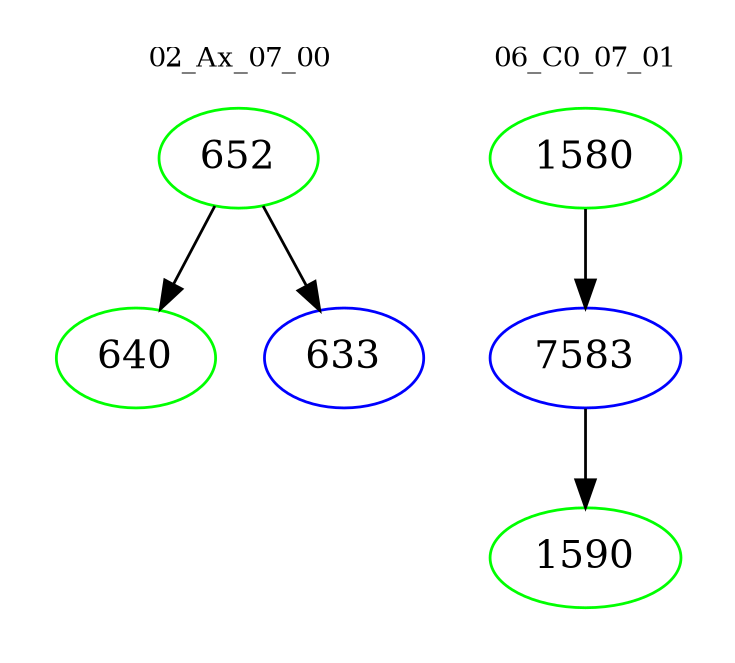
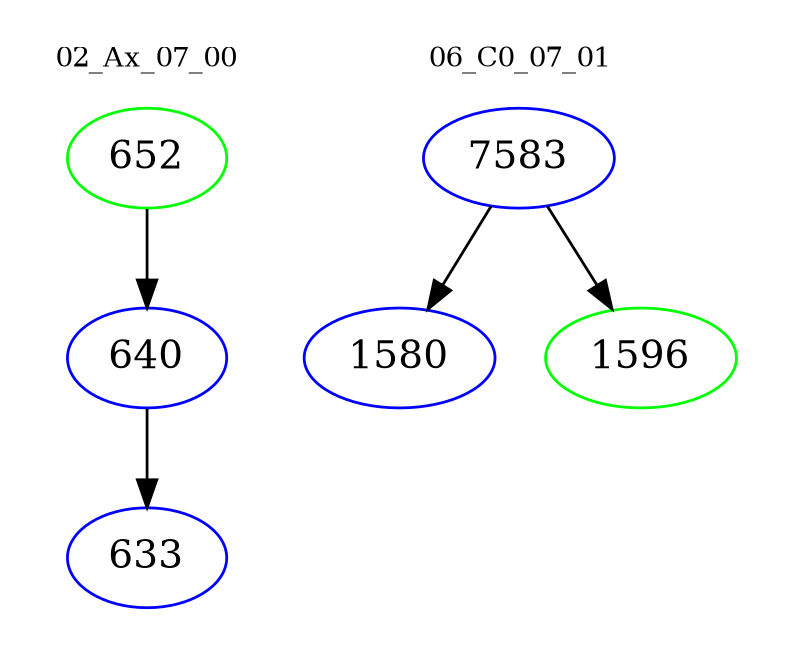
node "1580": color green -> blue
edge "1580" -> "7583": reversed
edge "652" -> "633": now "640" -> "633"
node "640": color green -> blue
node "1590": label "1590" -> "1596"
